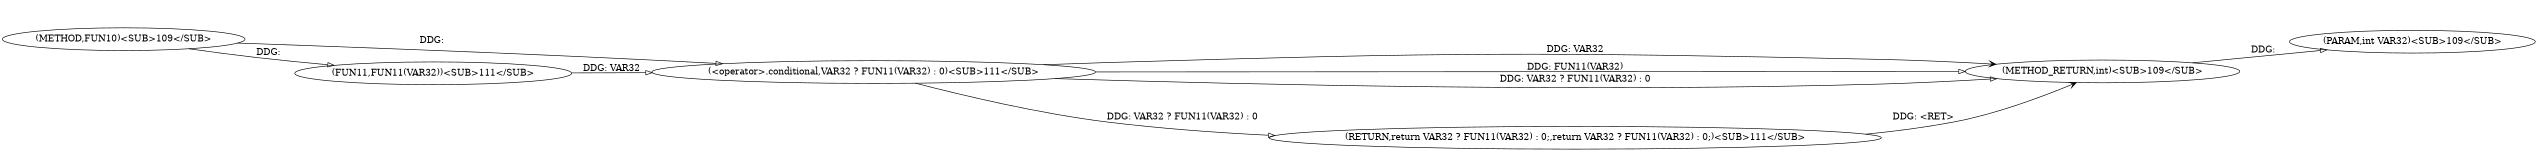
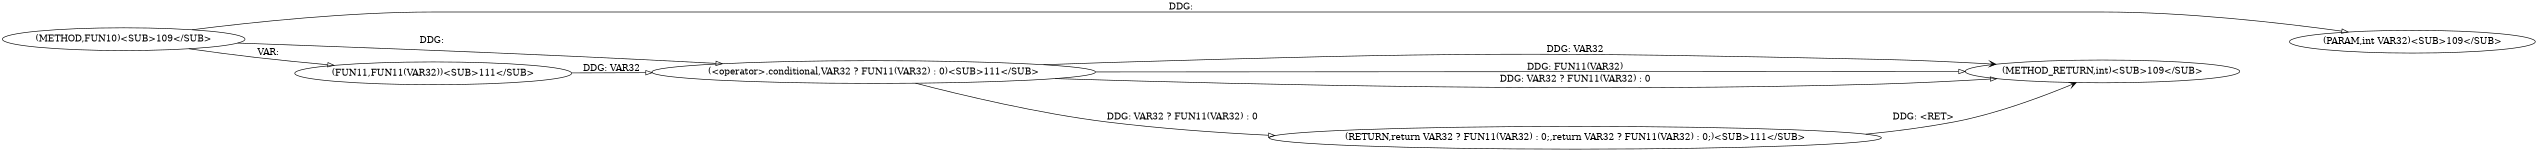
edge "(METHOD,FUN10)<SUB>109</SUB>" -> "(FUN11,FUN11(VAR32))<SUB>111</SUB>": label "DDG: " -> "VAR: "
edge "(METHOD_RETURN,int)<SUB>109</SUB>" -> "(PARAM,int VAR32)<SUB>109</SUB>": now "(METHOD,FUN10)<SUB>109</SUB>" -> "(PARAM,int VAR32)<SUB>109</SUB>"
